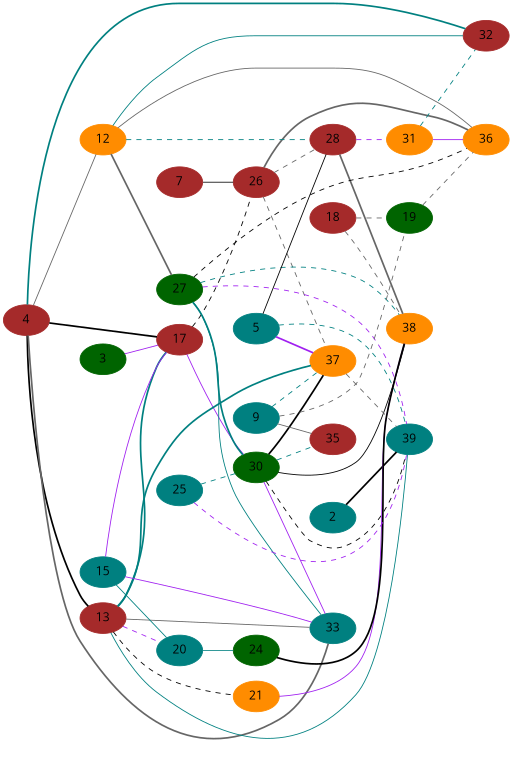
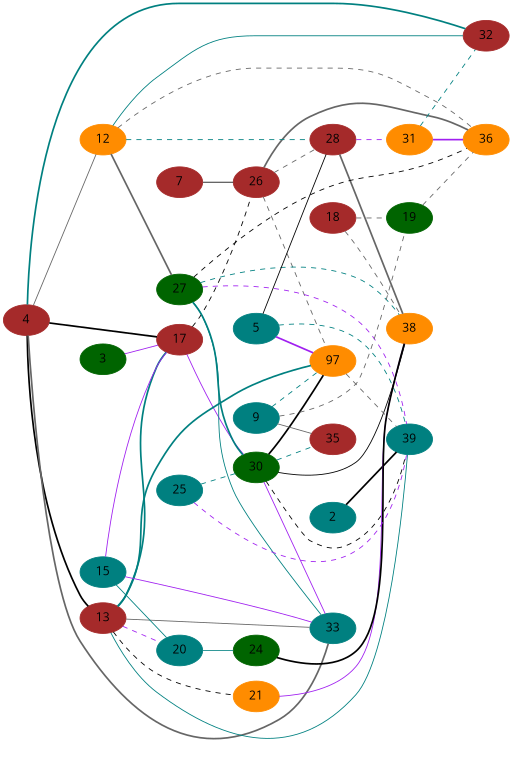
edge "12" -- "36": style solid -> dashed
edge "31" -- "36": style solid -> bold
node "37": label "37" -> "97"
